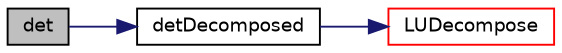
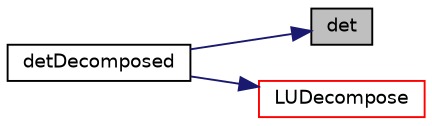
edge "det" -> "detDecomposed": reversed
